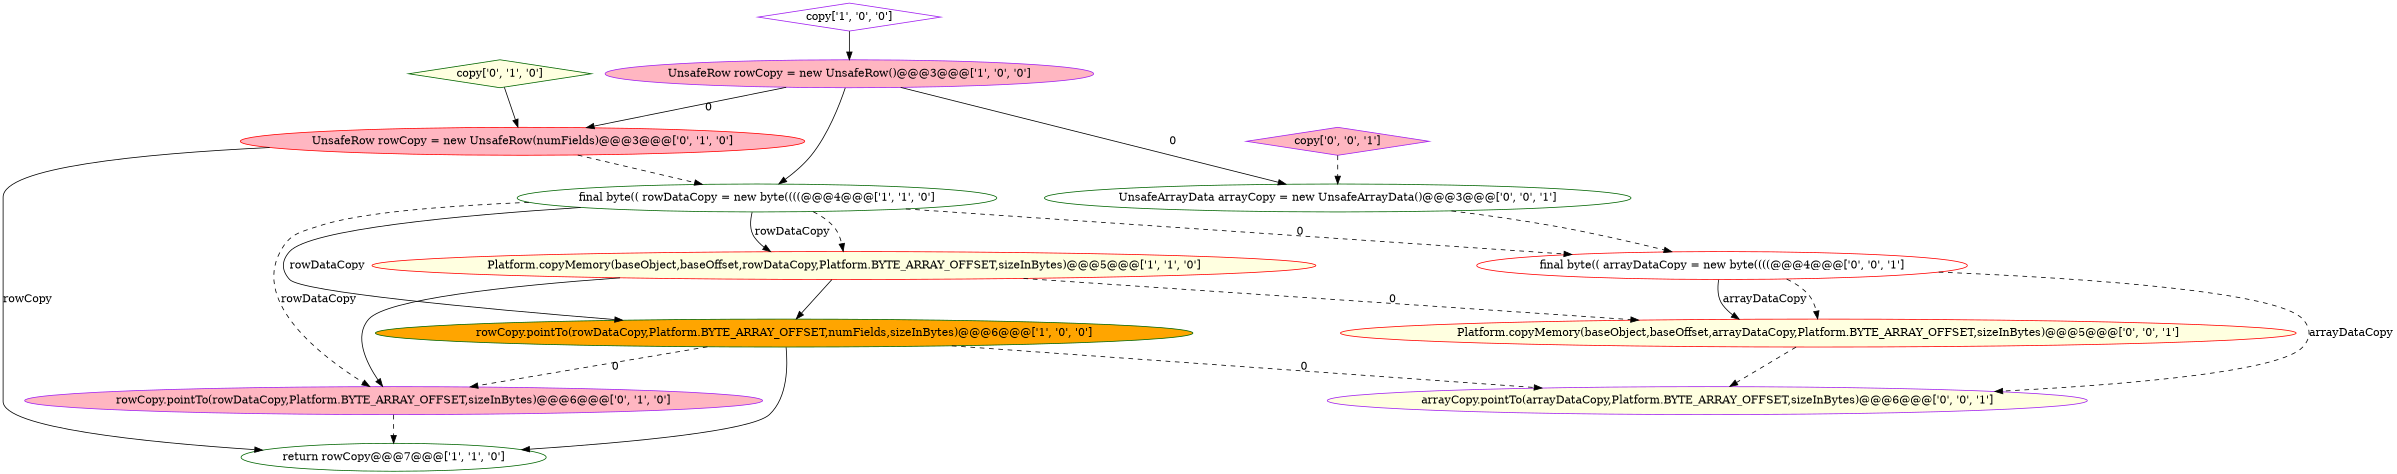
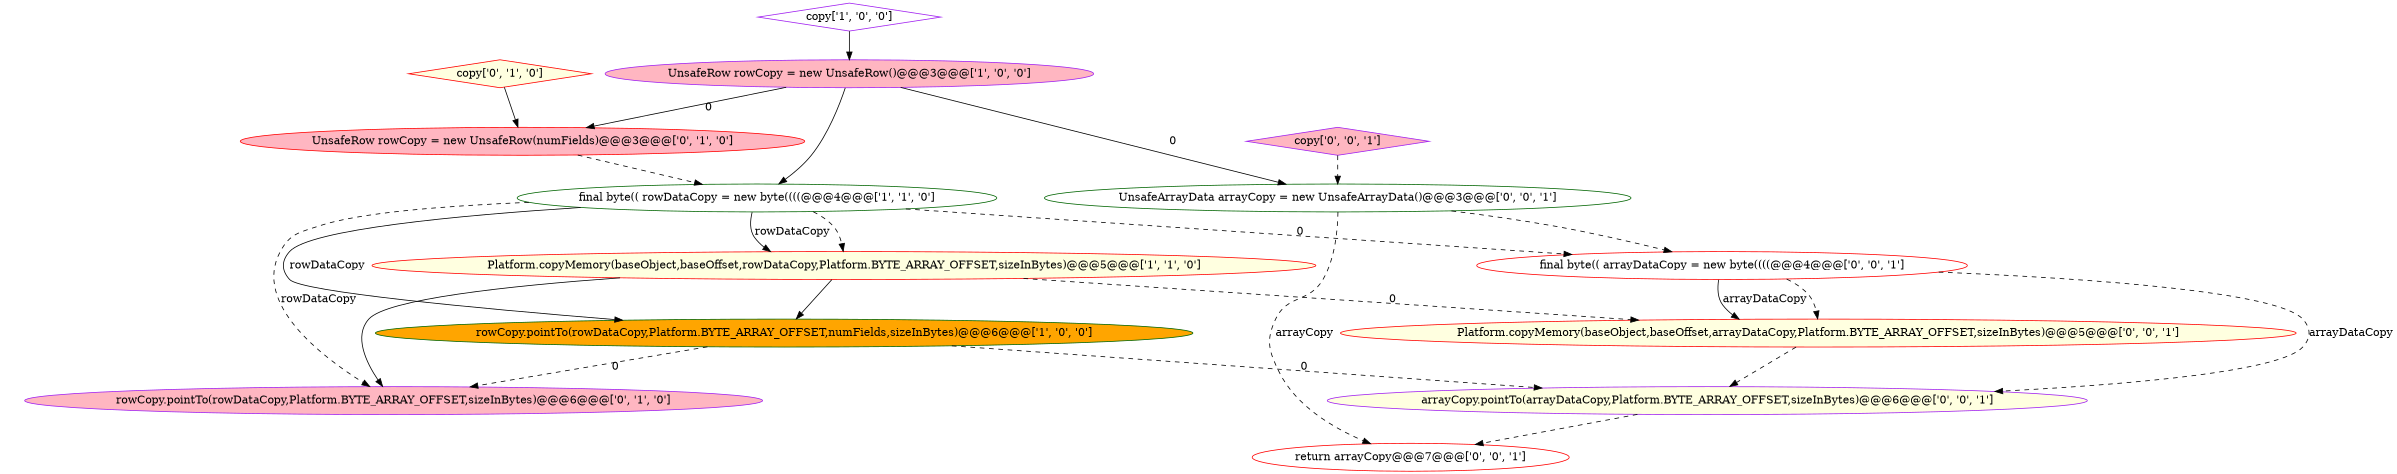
node "copy['0', '1', '0']": color darkgreen -> red
node "return rowCopy@@@7@@@['1', '1', '0']": removed
node "return arrayCopy@@@7@@@['0', '0', '1']": added
